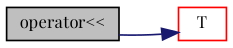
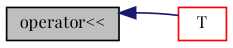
edge "operator<<" -> "T": reversed
